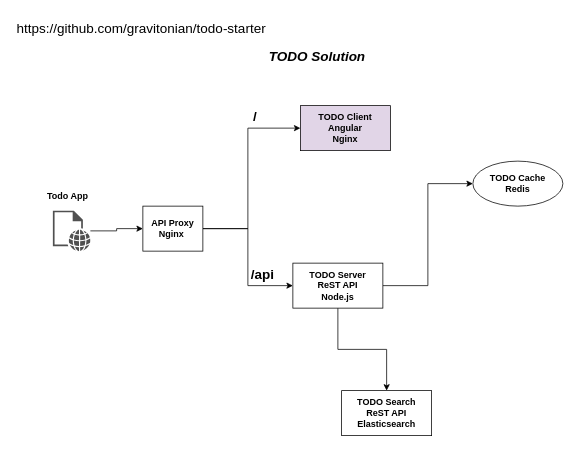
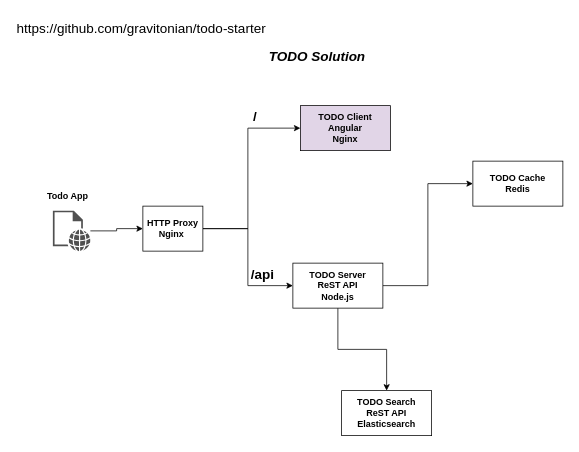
node "TODO Cache Redis": shape ellipse -> rectangle
node "API Proxy Nginx": label "API Proxy Nginx" -> "HTTP Proxy Nginx"
